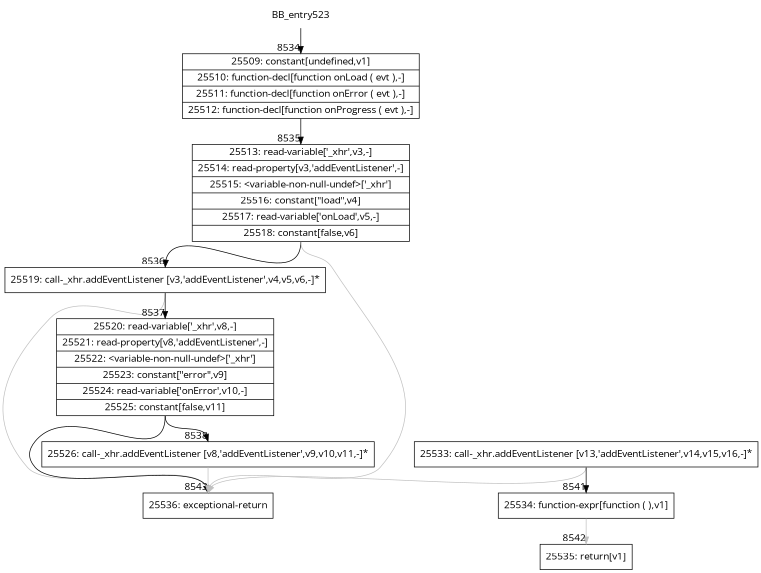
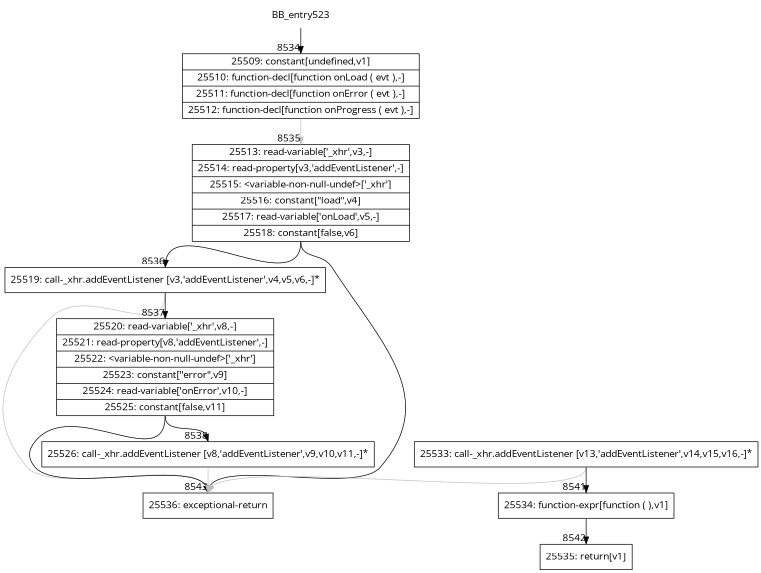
edge "25509: constant[undefined,v1]" -> "25513: read-variable['_xhr',v3,-]": color black -> gray
edge "25513: read-variable['_xhr',v3,-]" -> "25536: exceptional-return": color gray -> black
edge "25534: function-expr[function ( ),v1]" -> "25535: return[v1]": color gray -> black
